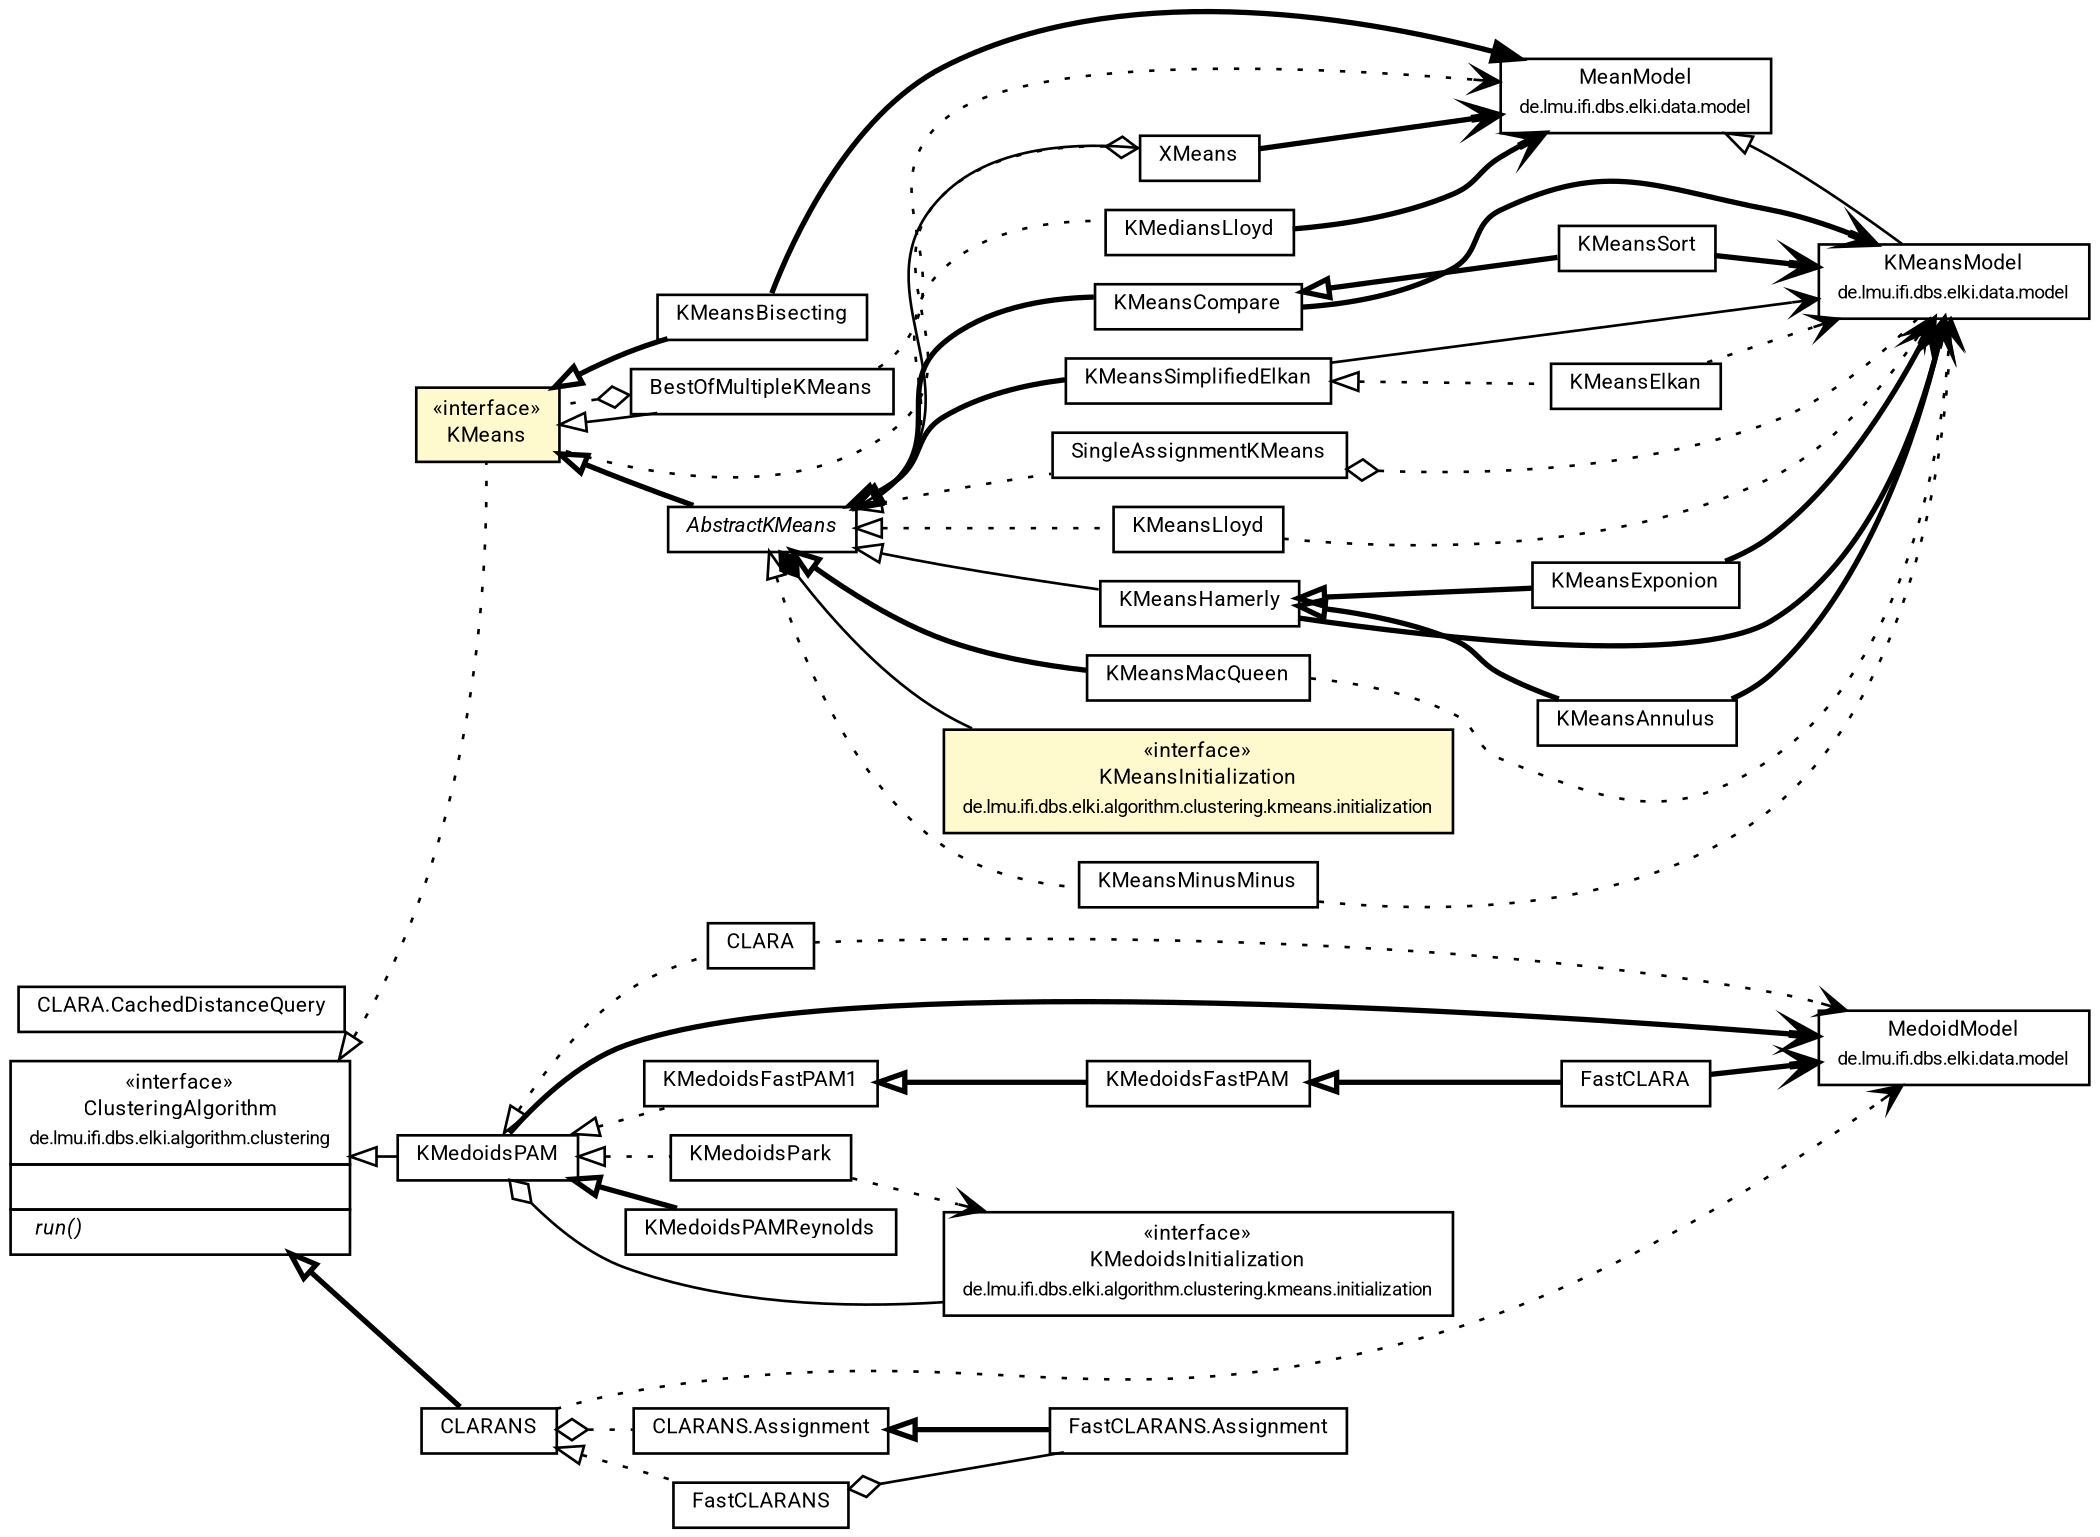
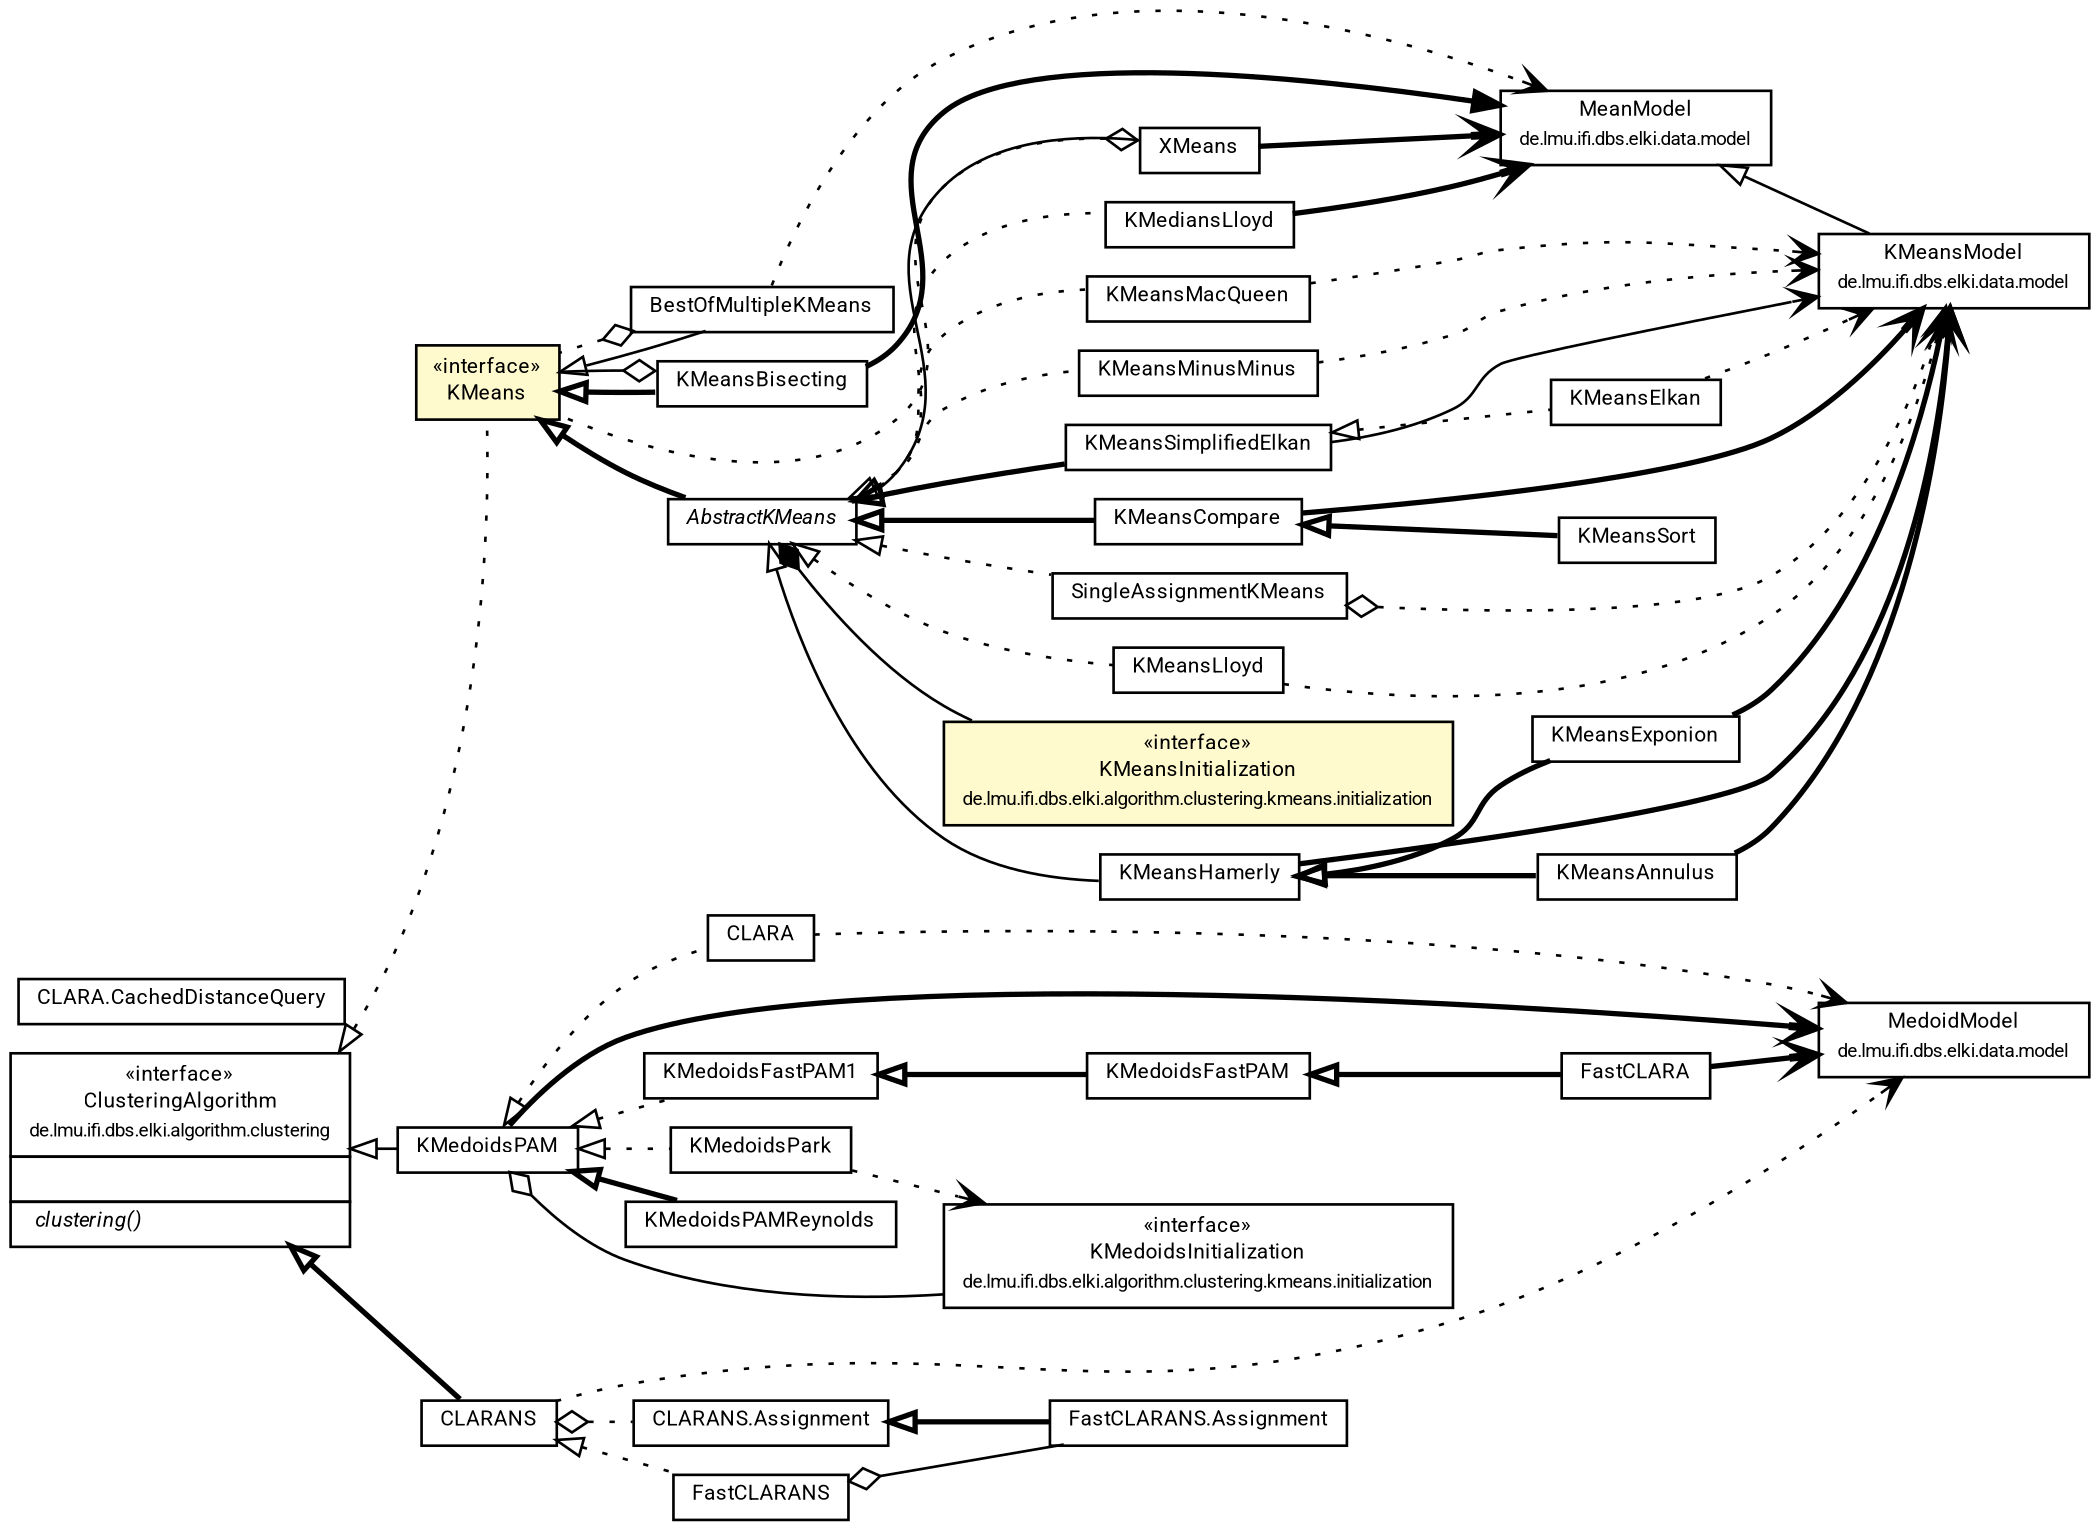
edge "KMeansSort" -> "KMeansModel": removed
edge "KMeans" -> "KMeansBisecting": added
edge "KMeansMacQueen" -> "AbstractKMeans": style bold -> dotted
node "ClusteringAlgorithm": text "run()" -> "clustering()"
